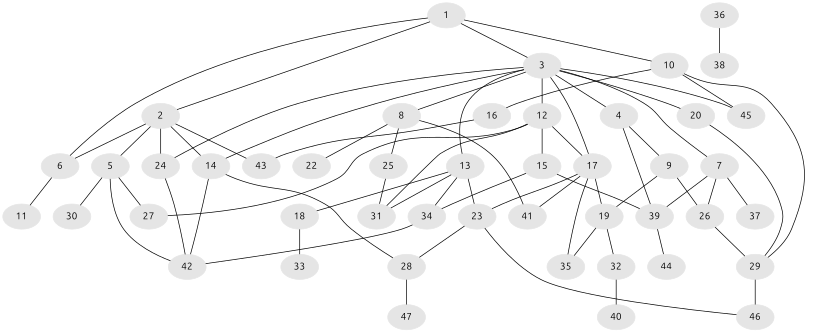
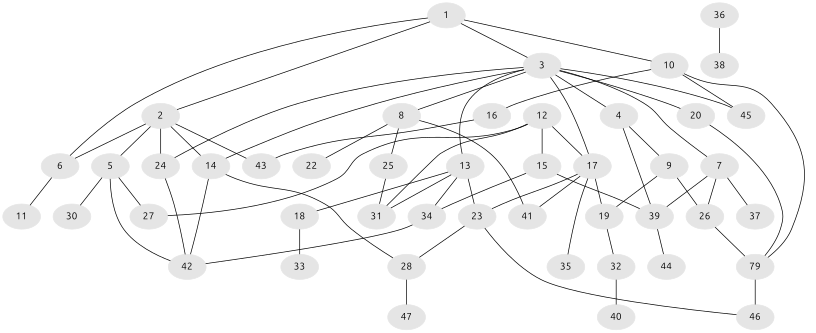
edge "3" -- "12": removed
edge "19" -- "35": removed
node "29": label "29" -> "79"
